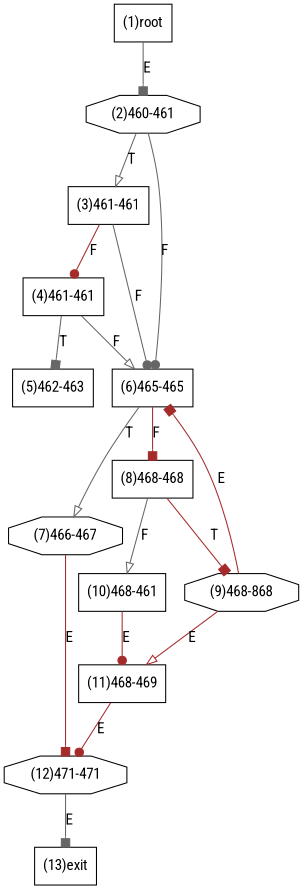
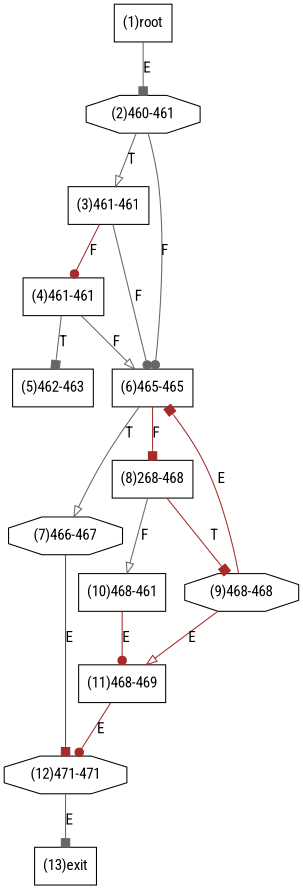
node "(8)468-468": label "(8)468-468" -> "(8)268-468"
node "(9)468-868": label "(9)468-868" -> "(9)468-468"
